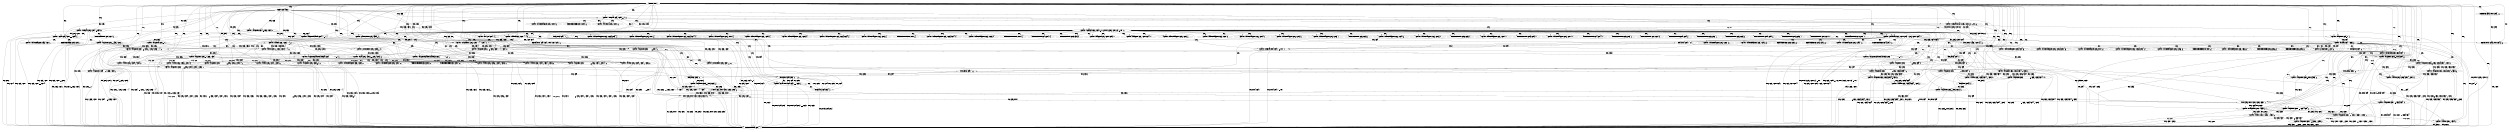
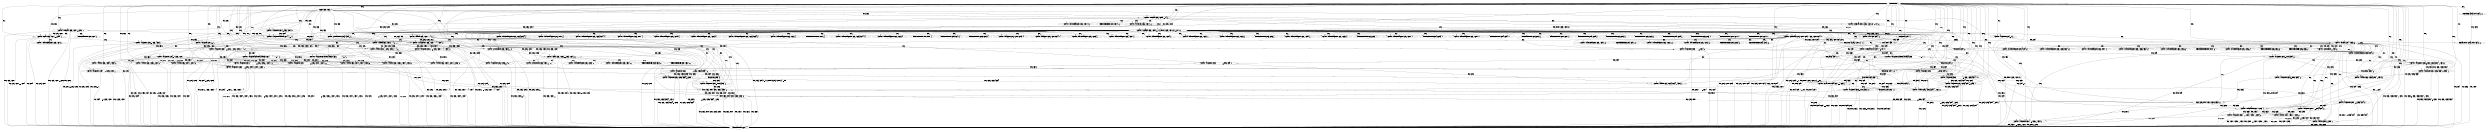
edge "(METHOD,FUN1)" -> "(<operator>.addition,VAR6->VAR38 + VAR24)": label "DDG: " -> "DDG: VAR6"
node "(FIELD_IDENTIFIER,VAR15,VAR15)": removed
node "(RETURN,return (VAR1)VAR47;,return (VAR1)VAR47;)": removed
edge "(PARAM,VAR2 *VAR3)" -> "(<operator>.equals,VAR3->VAR25 == VAR3->VAR46)": removed, label "DDG: VAR3"
edge "(<operator>.notEquals,FUN2(&VAR3->VAR10,23) != 0x0)" -> "(<operator>.assignment,VAR3->VAR36[VAR41] = VAR23)": now "(METHOD,FUN1)" -> "(<operator>.assignment,VAR3->VAR36[VAR41] = VAR23)"
